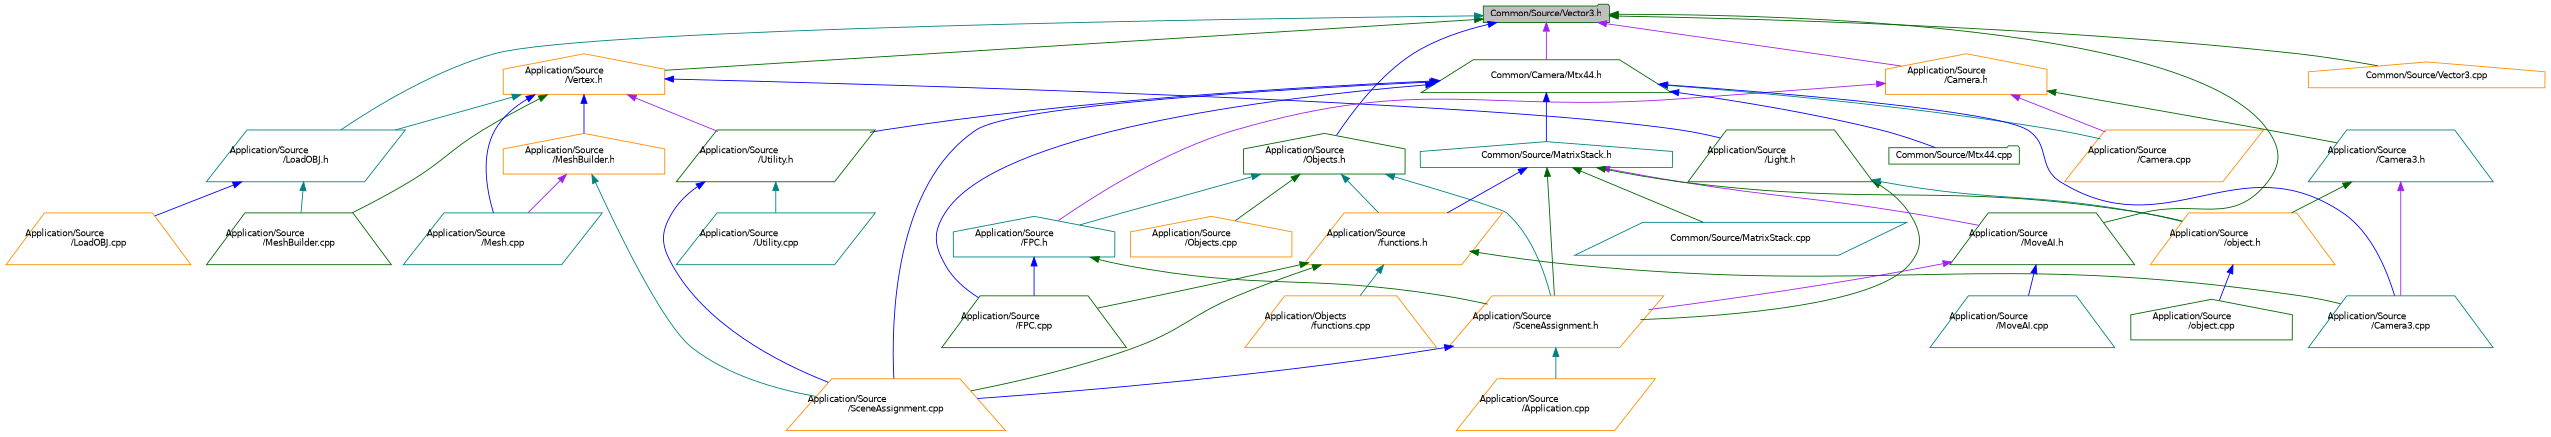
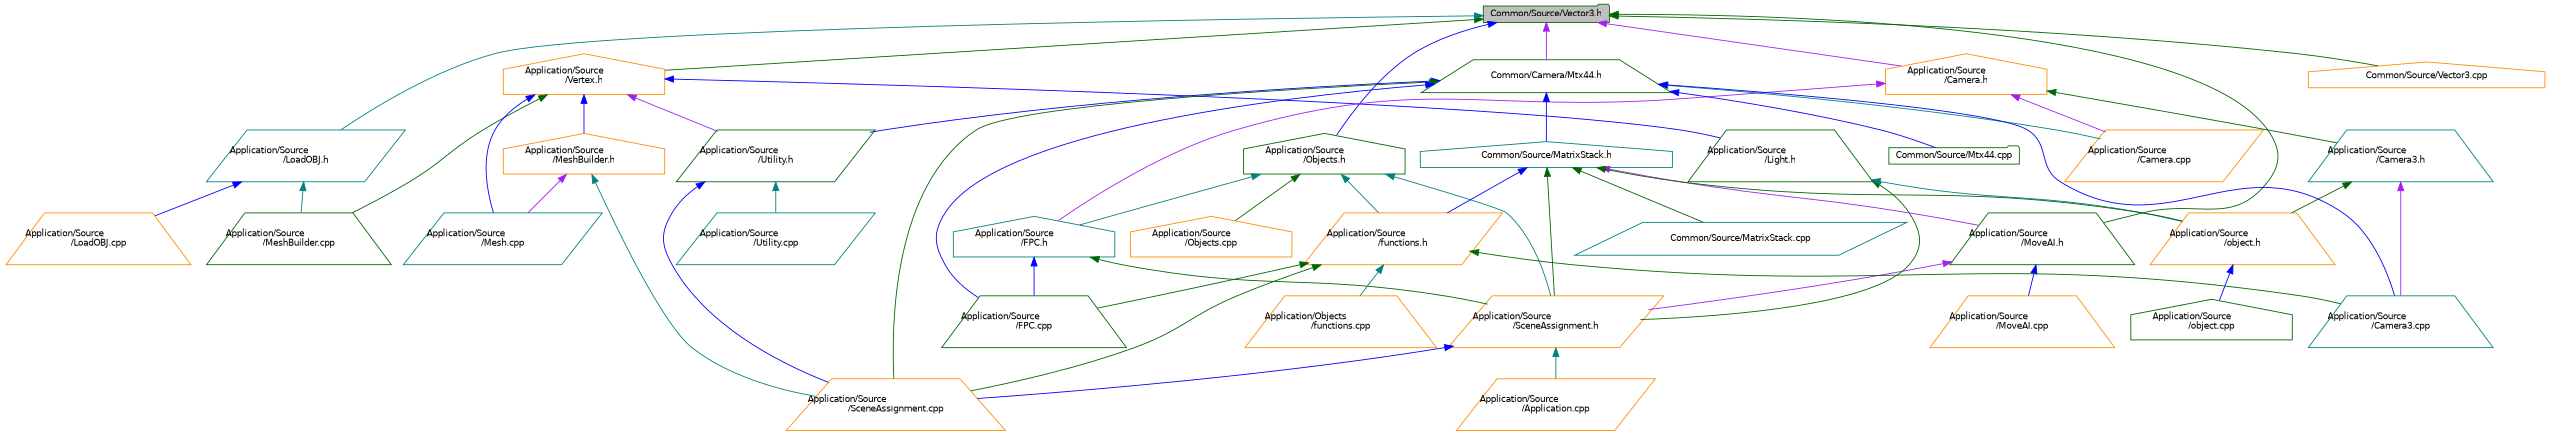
edge "Application/Source /LoadOBJ.h" -> "Application/Source /Vertex.h": removed
edge "Application/Source /SceneAssignment.cpp" -> "Common/Camera/Mtx44.h": color blue -> darkgreen
node "Application/Source /MoveAI.cpp": color teal -> darkorange
